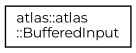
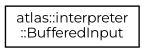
node "atlas::atlas ::BufferedInput": label "atlas::atlas ::BufferedInput" -> "atlas::interpreter ::BufferedInput"
